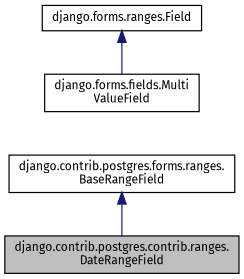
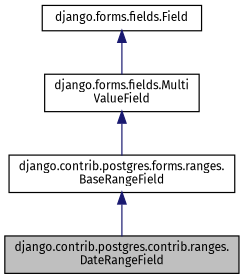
node "django.forms.ranges.Field": label "django.forms.ranges.Field" -> "django.forms.fields.Field"
edge "django.contrib.postgres.forms.ranges. BaseRangeField" -> "django.forms.fields.Multi ValueField": added
